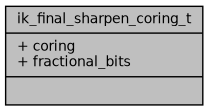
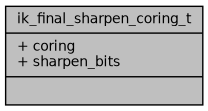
node "ik_final_sharpen_coring_t": text "+ fractional_bits" -> "+ sharpen_bits"
